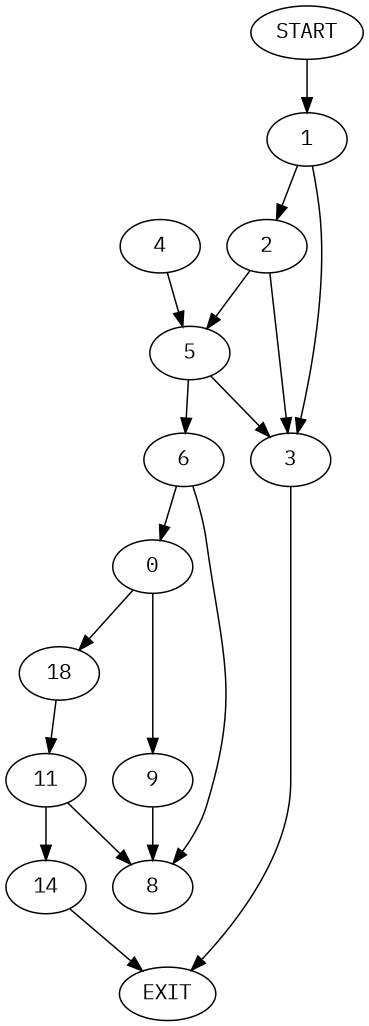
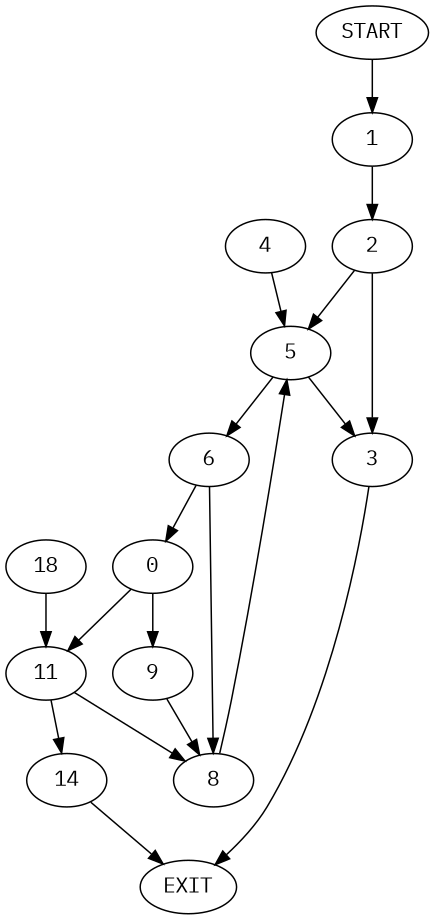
edge "1" -> "3": removed
edge "8" -> "5": added
edge "0" -> "18": now "0" -> "11"
